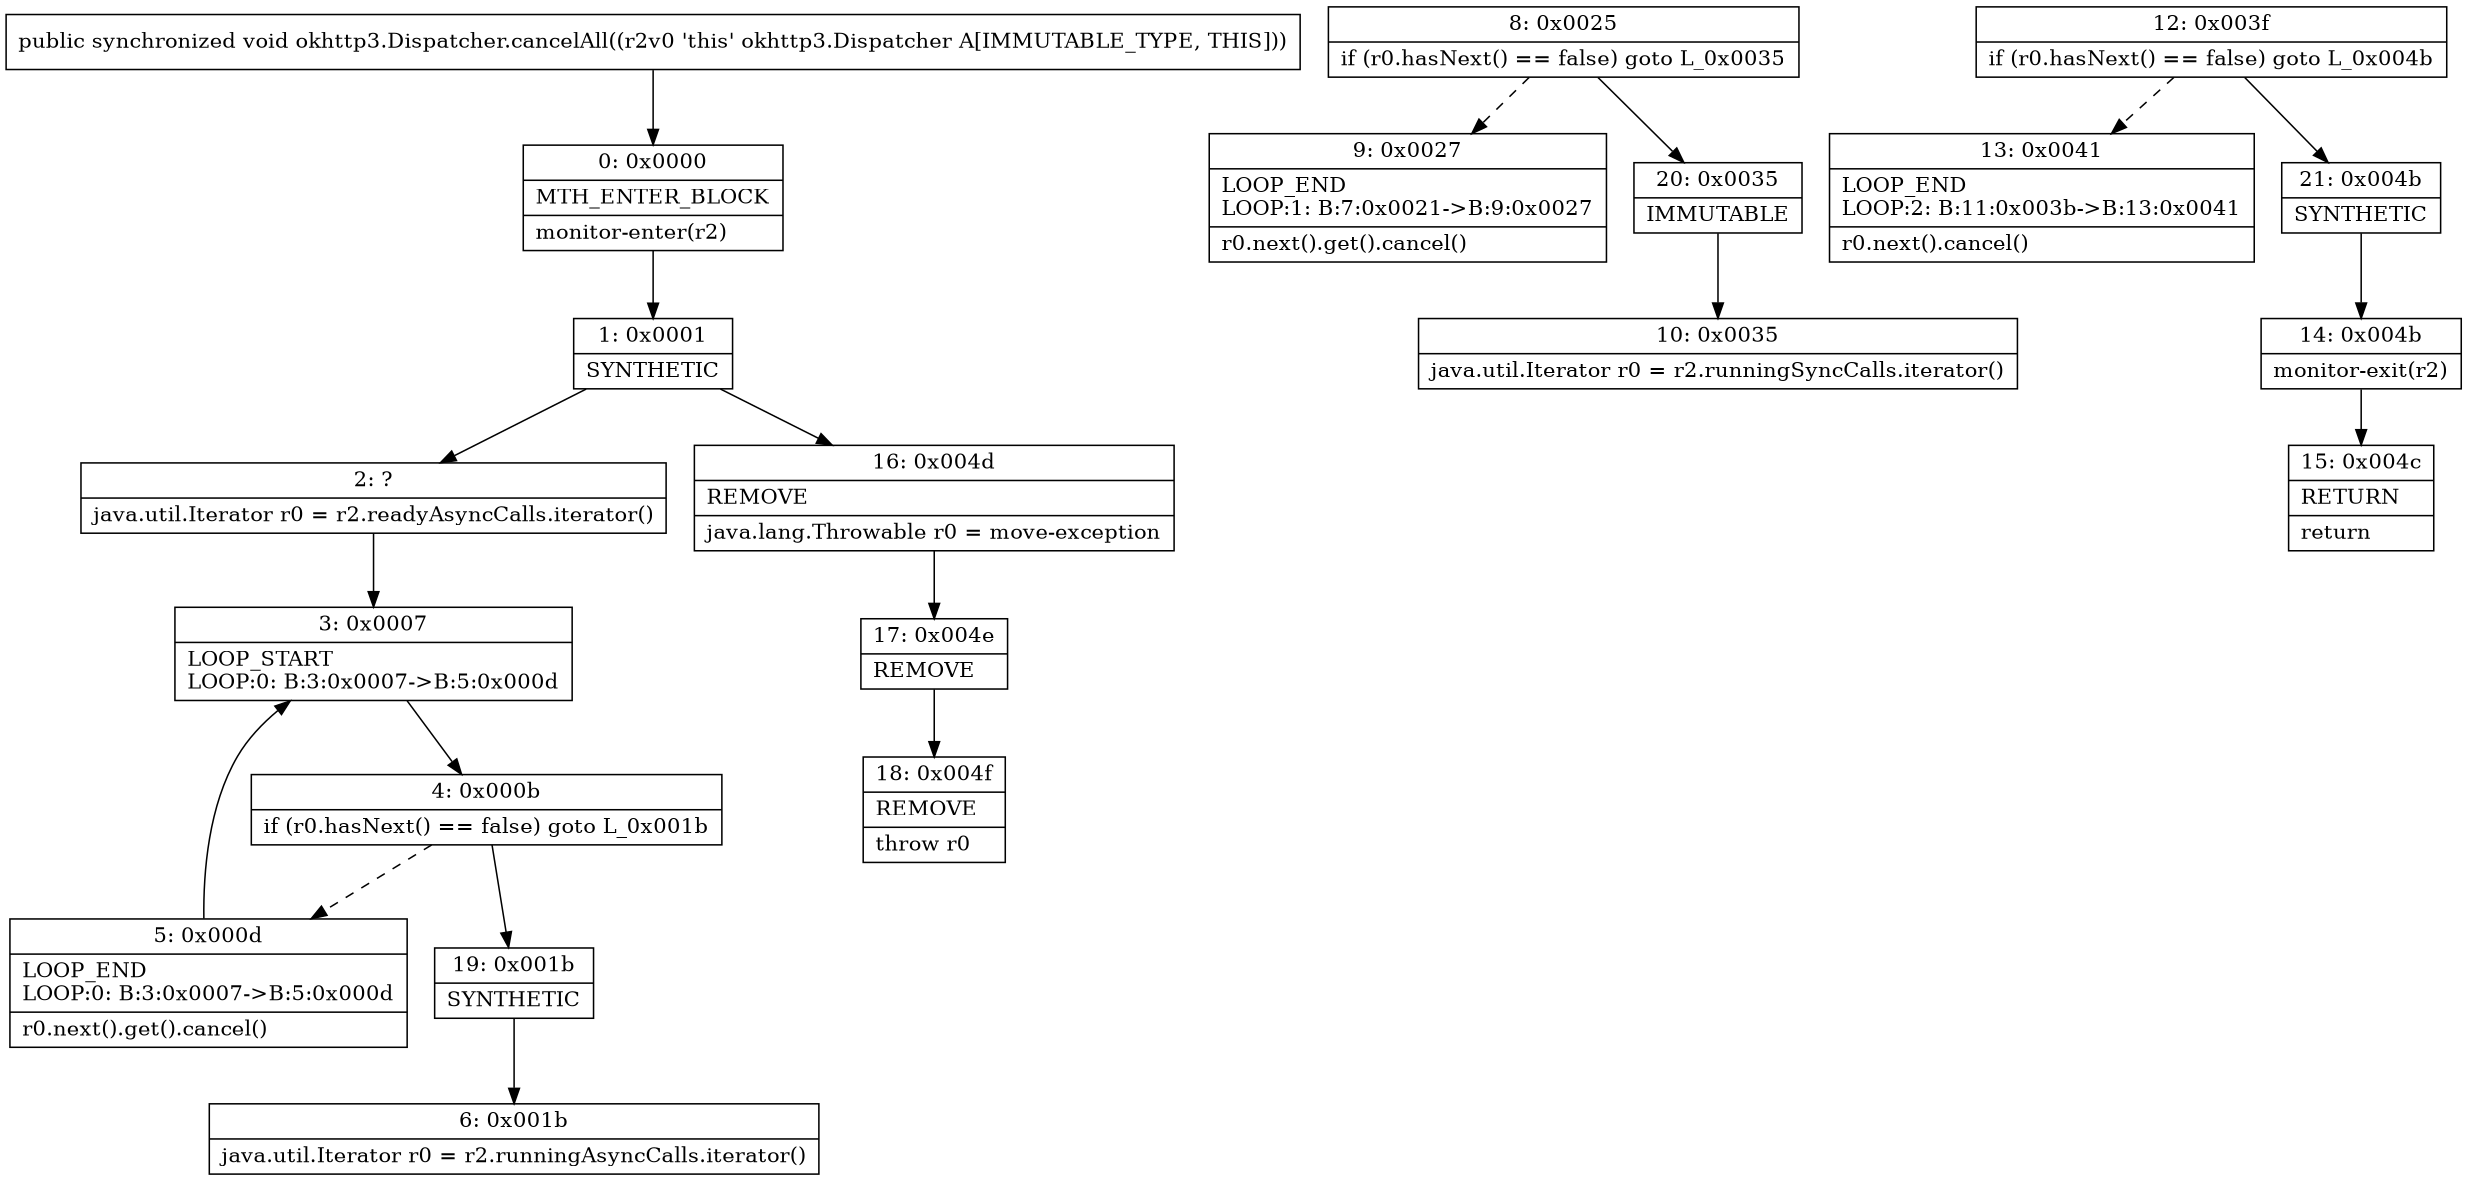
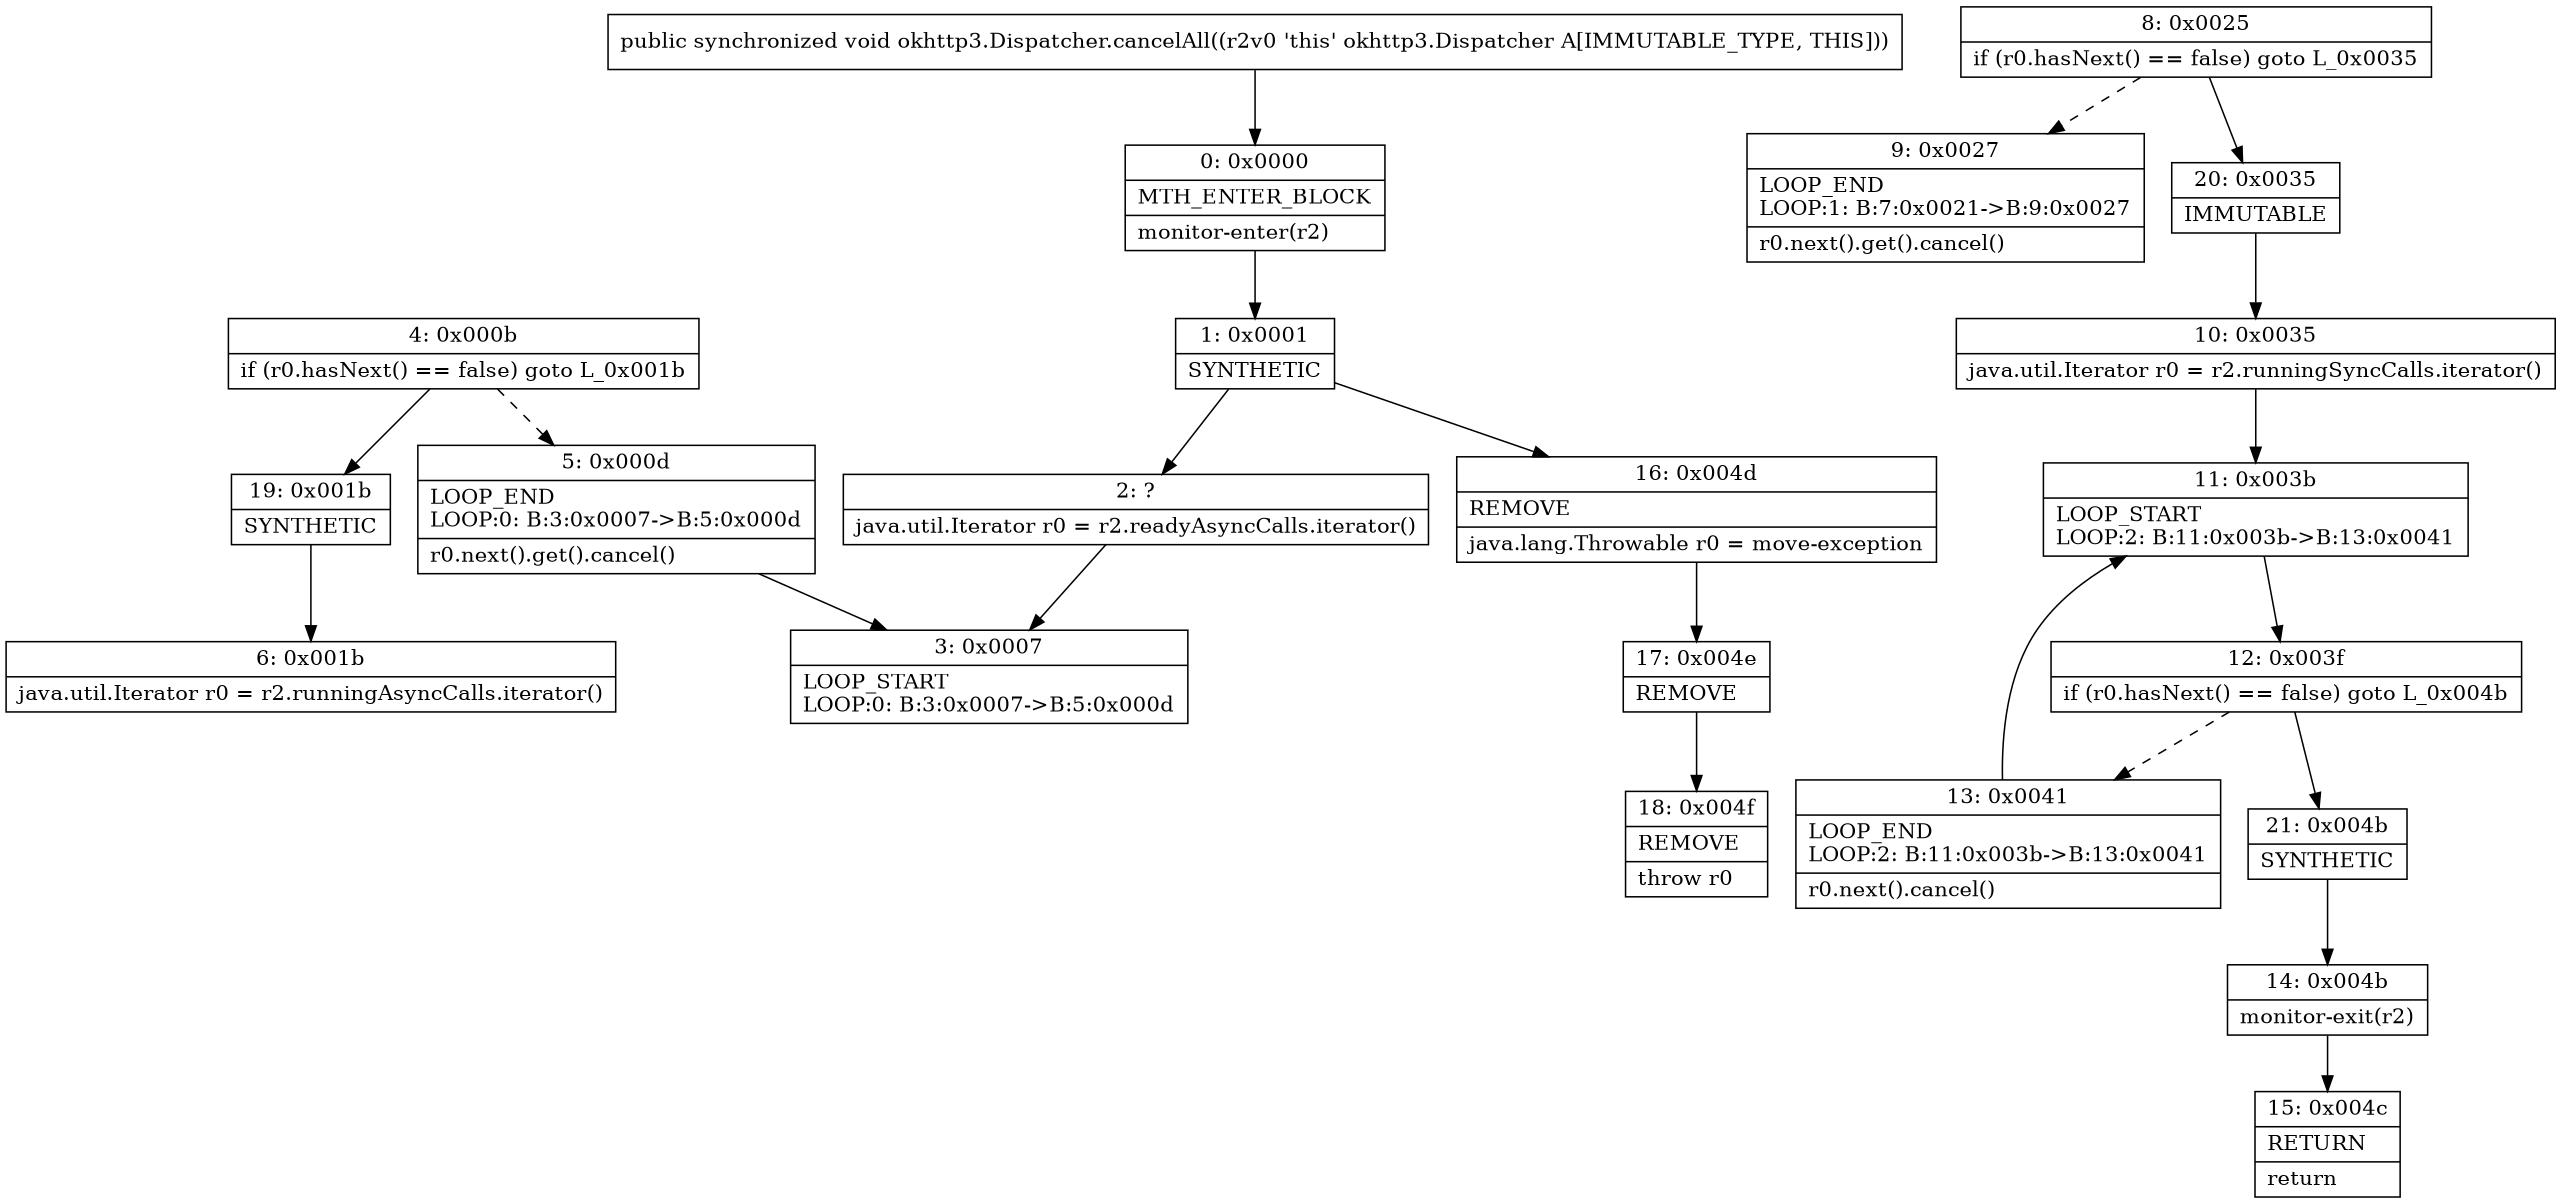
node "11: 0x003b": added
edge "3: 0x0007" -> "4: 0x000b": removed
